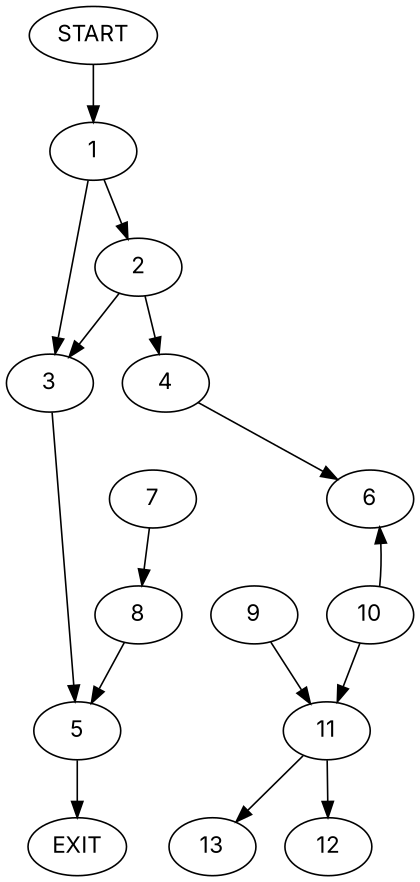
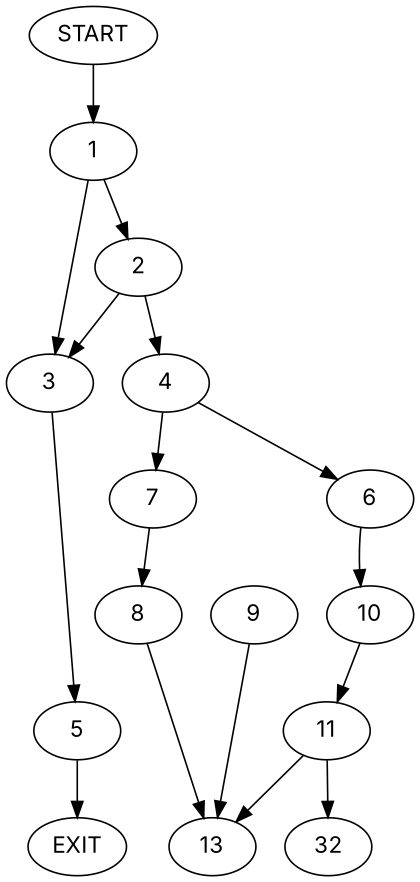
edge "4" -> "7": added
edge "10" -> "6": reversed
edge "8" -> "5": now "8" -> "13"
edge "9" -> "11": now "9" -> "13"
node "12": label "12" -> "32"
